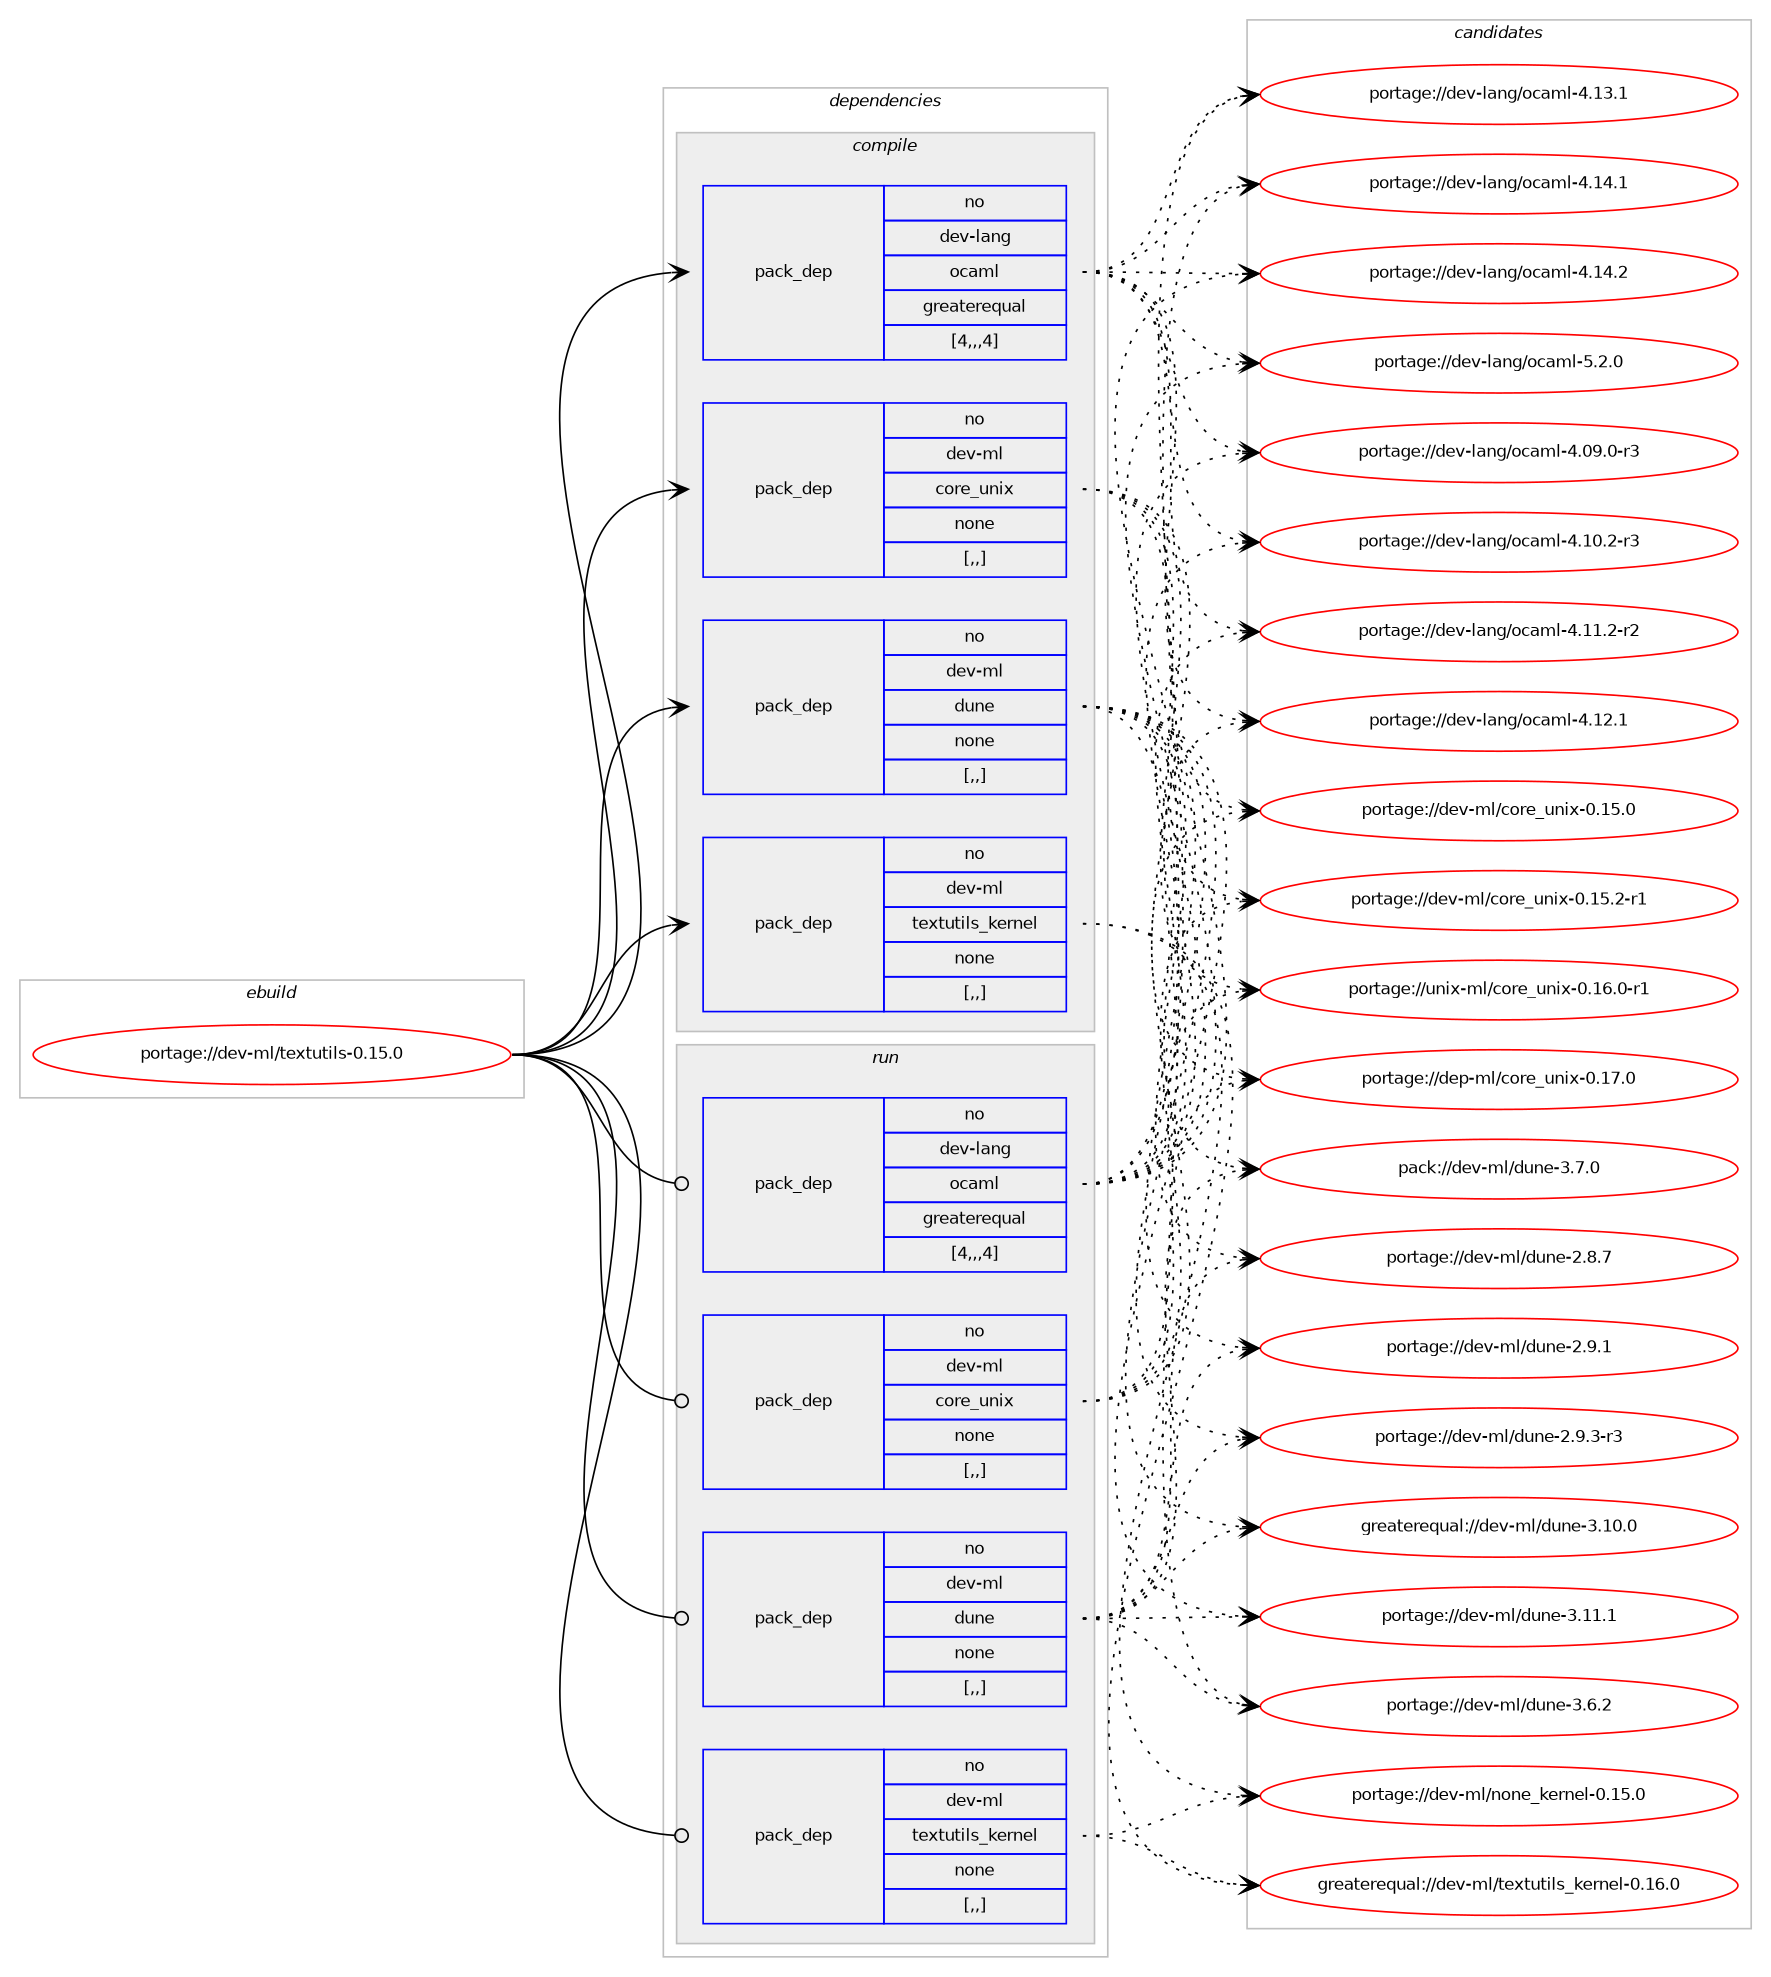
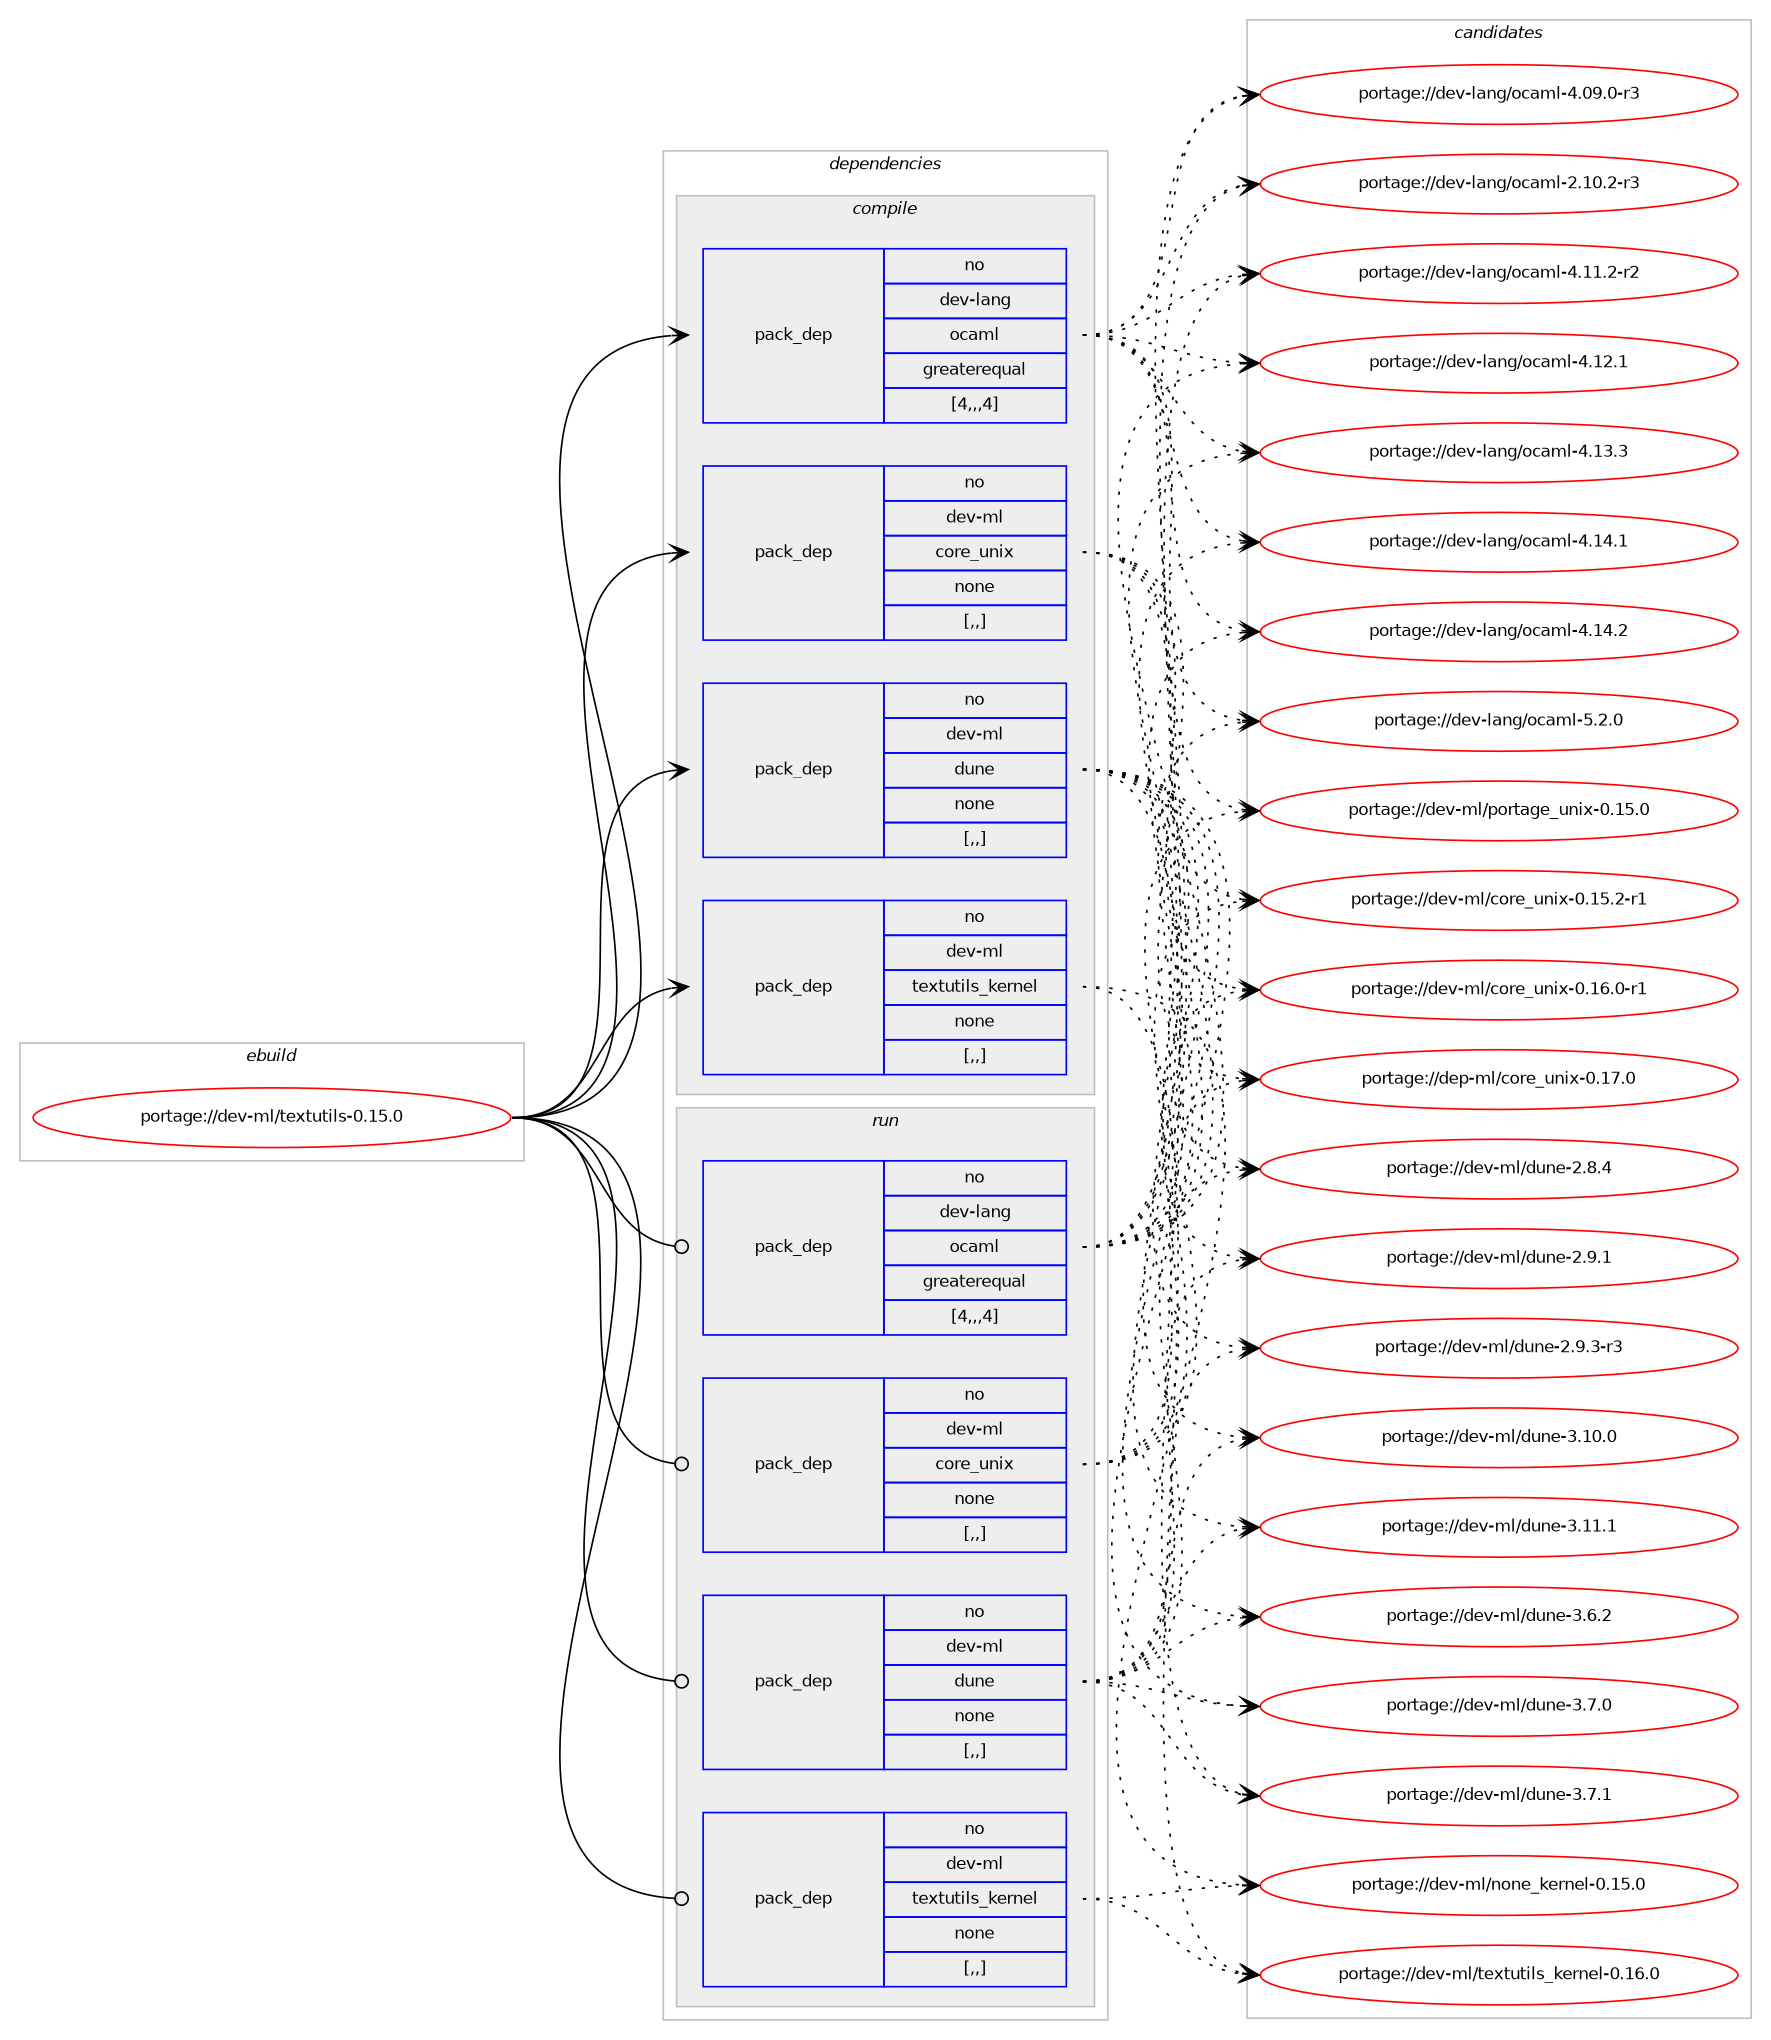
node "portage://dev-lang/ocaml-4.13.1": label "portage://dev-lang/ocaml-4.13.1" -> "portage://dev-lang/ocaml-4.13.3"
node "portage://dev-lang/ocaml-4.10.2-r3": label "portage://dev-lang/ocaml-4.10.2-r3" -> "portage://dev-lang/ocaml-2.10.2-r3"
node "portage://dev-ml/core_unix-0.15.0": label "portage://dev-ml/core_unix-0.15.0" -> "portage://dev-ml/portage_unix-0.15.0"
node "portage://unix-ml/core_unix-0.16.0-r1": label "portage://unix-ml/core_unix-0.16.0-r1" -> "portage://dev-ml/core_unix-0.16.0-r1"
node "pack://dev-ml/dune-3.7.0": label "pack://dev-ml/dune-3.7.0" -> "portage://dev-ml/dune-3.7.0"
node "portage://dev-ml/dune-2.8.7": label "portage://dev-ml/dune-2.8.7" -> "portage://dev-ml/dune-2.8.4"
node "greaterequal://dev-ml/dune-3.10.0": label "greaterequal://dev-ml/dune-3.10.0" -> "portage://dev-ml/dune-3.10.0"
node "portage://dev-ml/dune-3.7.1": added
node "greaterequal://dev-ml/textutils_kernel-0.16.0": label "greaterequal://dev-ml/textutils_kernel-0.16.0" -> "portage://dev-ml/textutils_kernel-0.16.0"
